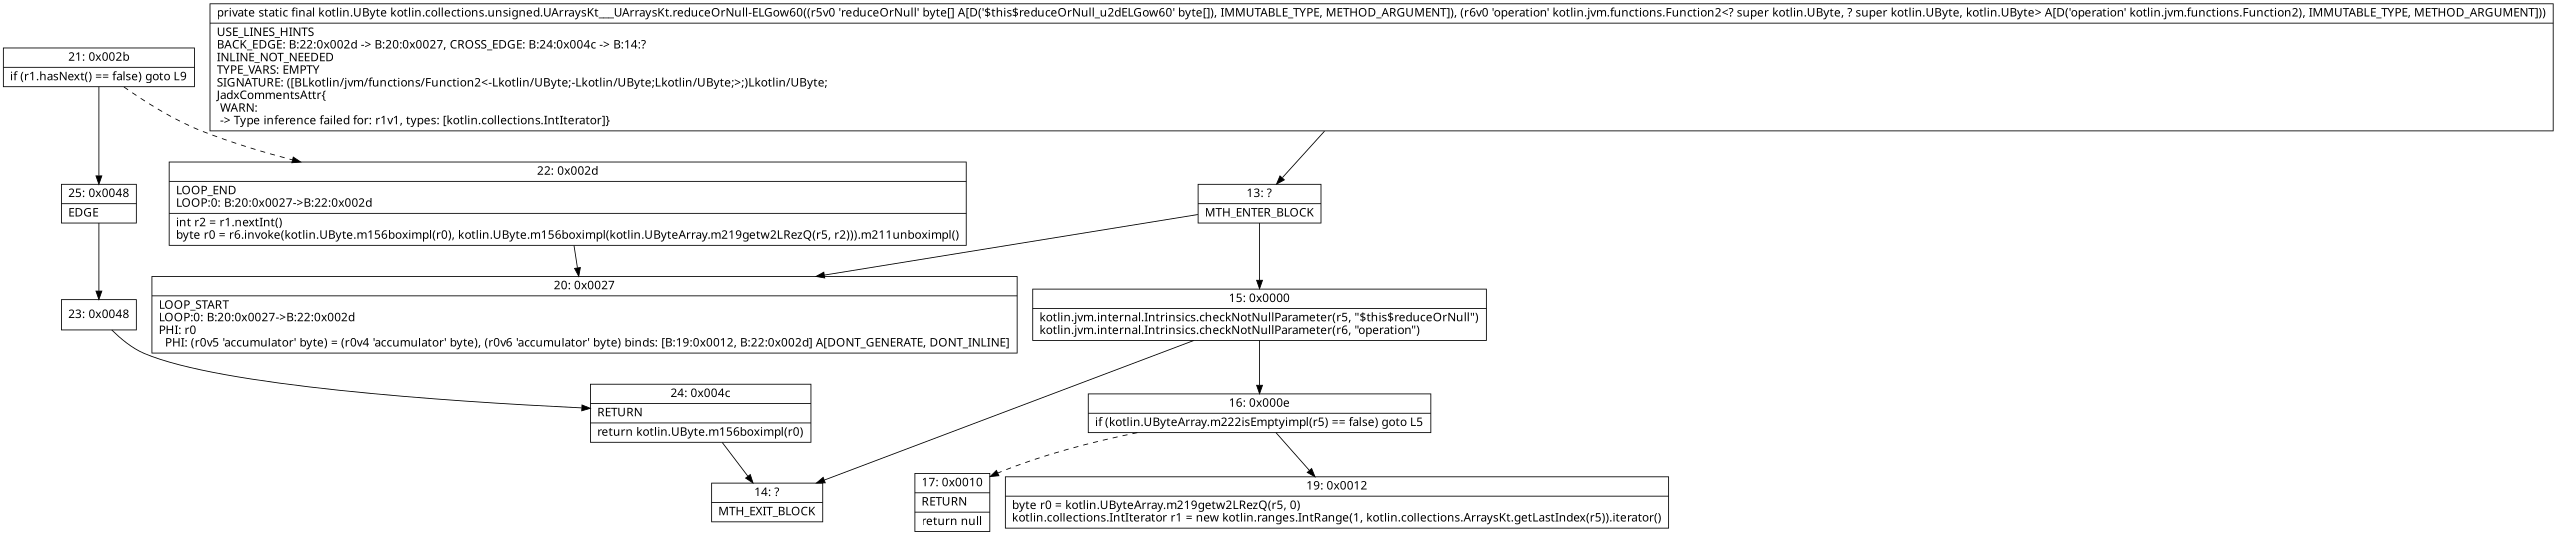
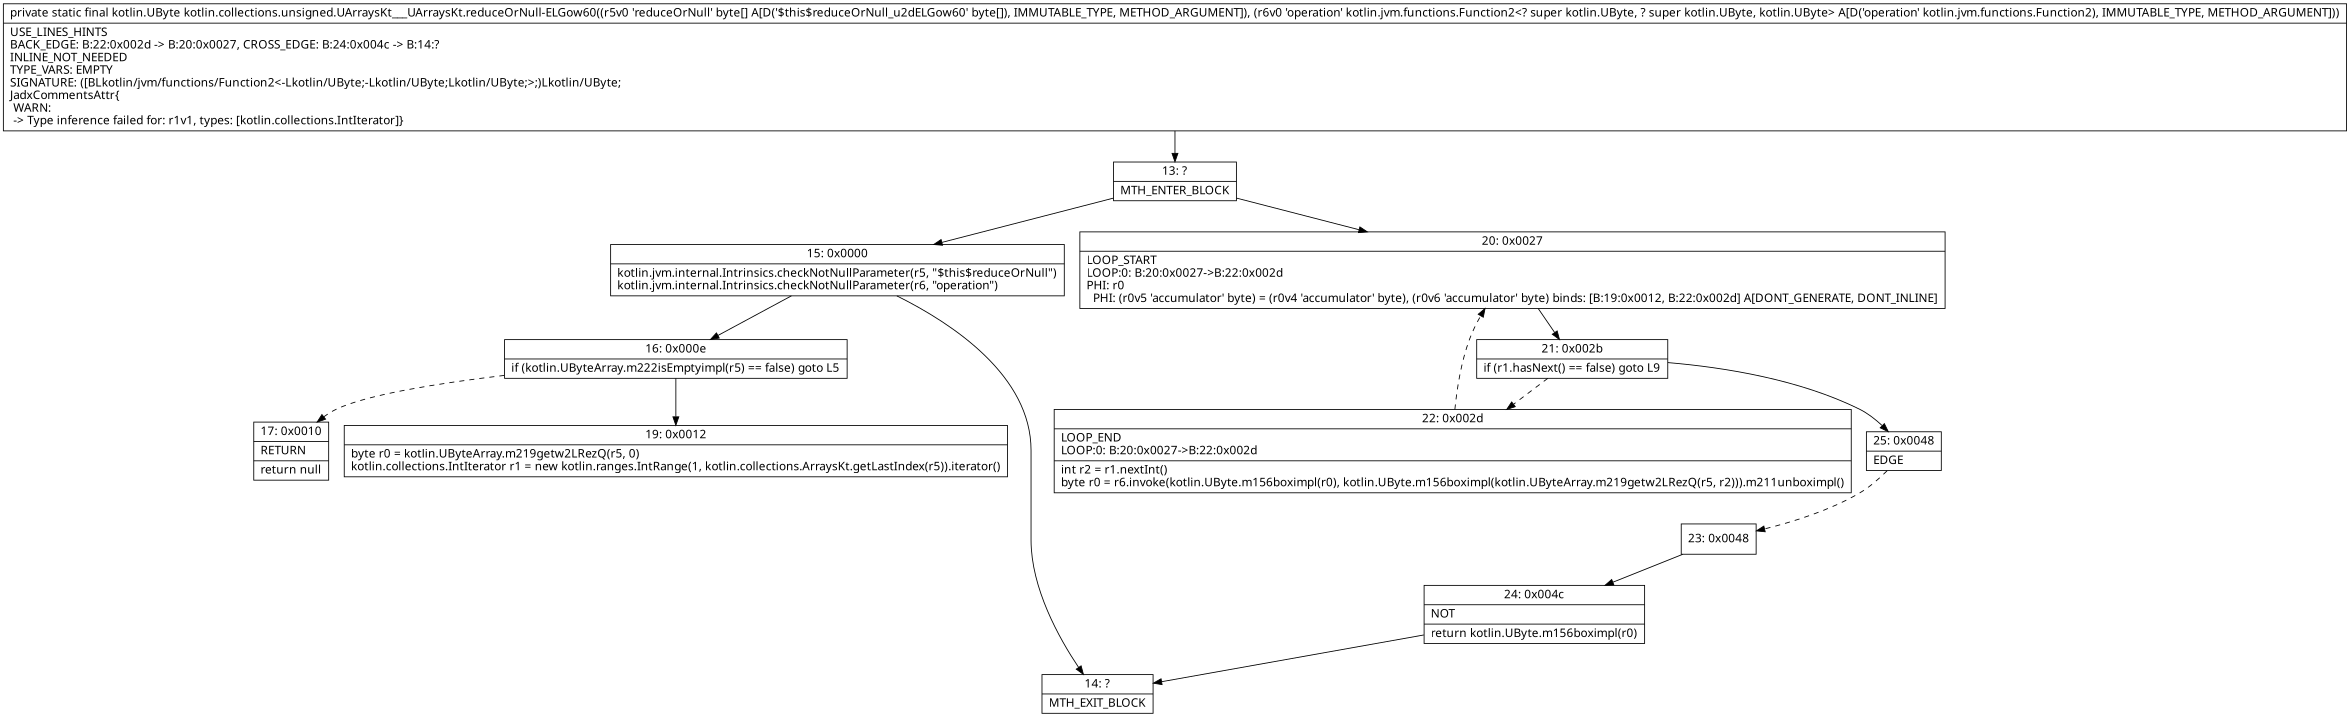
edge "25: 0x0048" -> "23: 0x0048": style solid -> dashed
edge "22: 0x002d" -> "20: 0x0027": style solid -> dashed
edge "20: 0x0027" -> "21: 0x002b": added
node "24: 0x004c": text "RETURN" -> "NOT"
